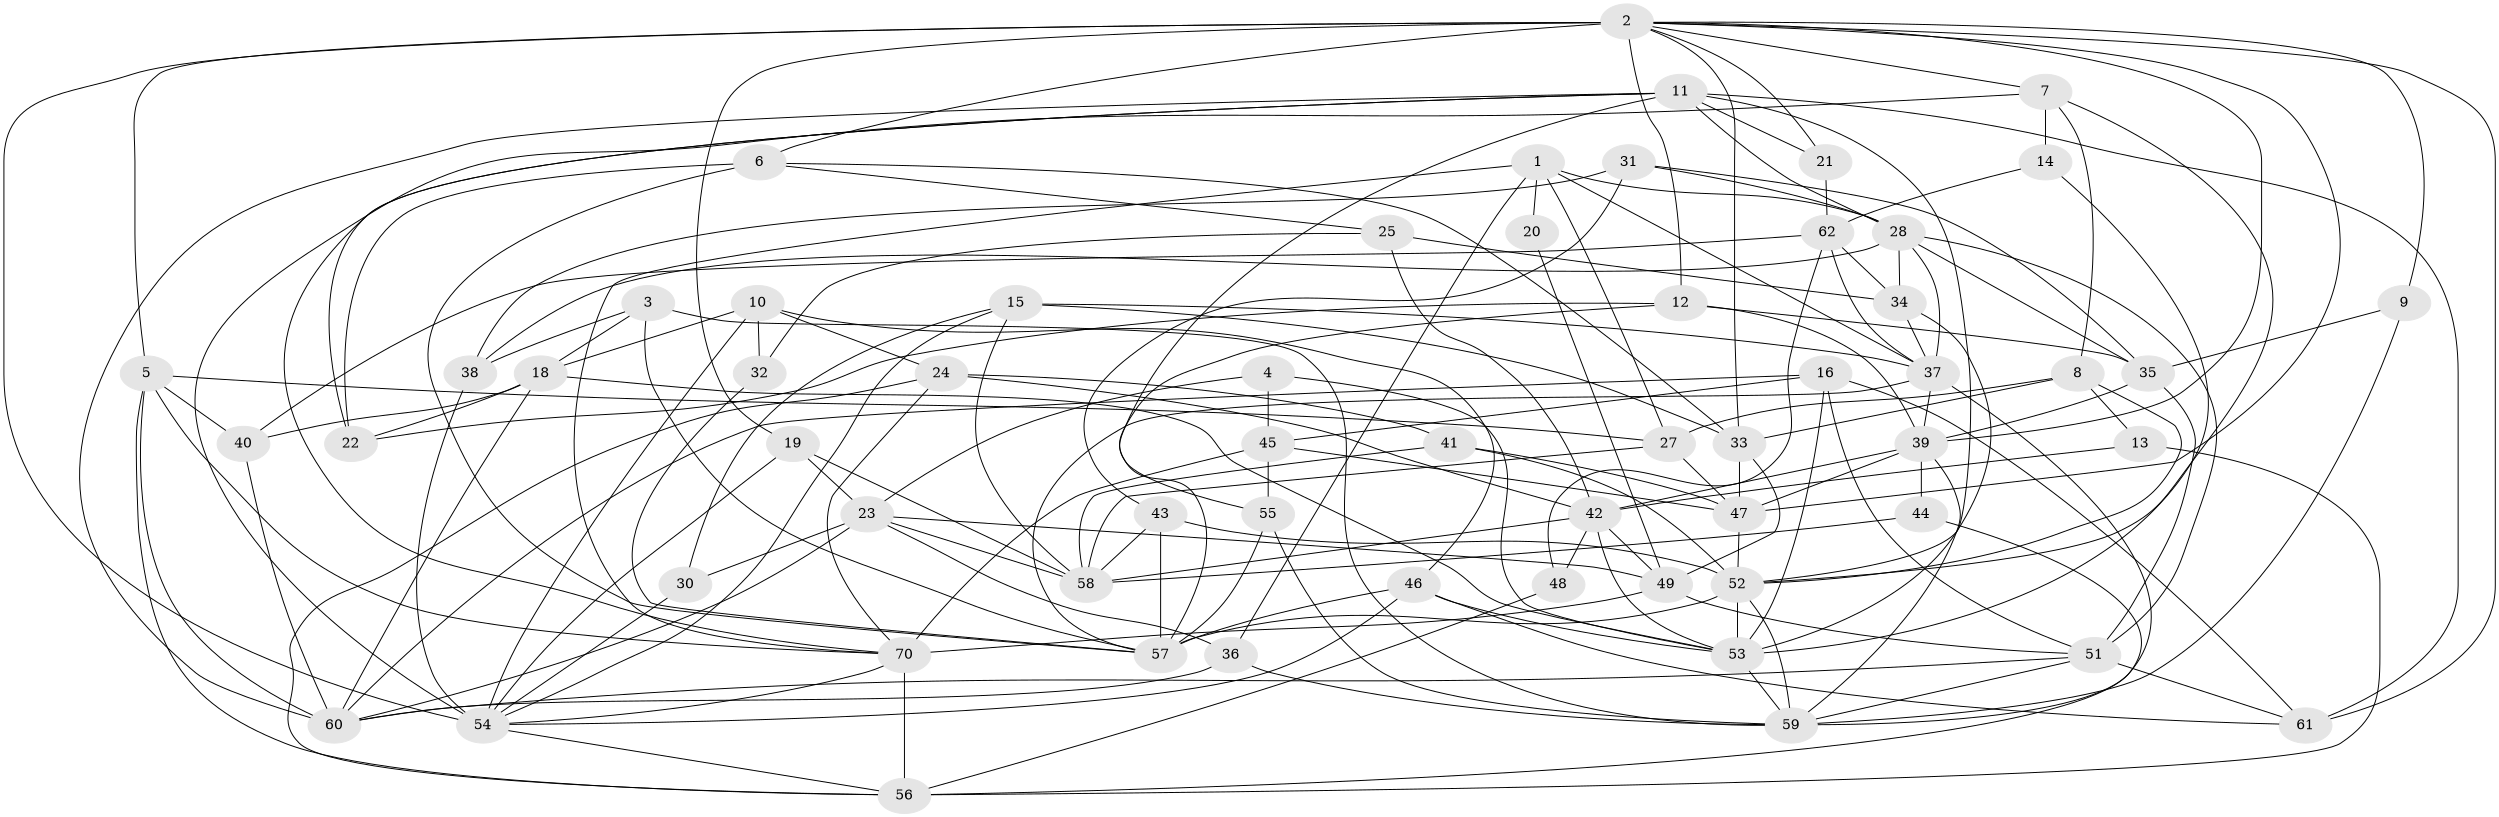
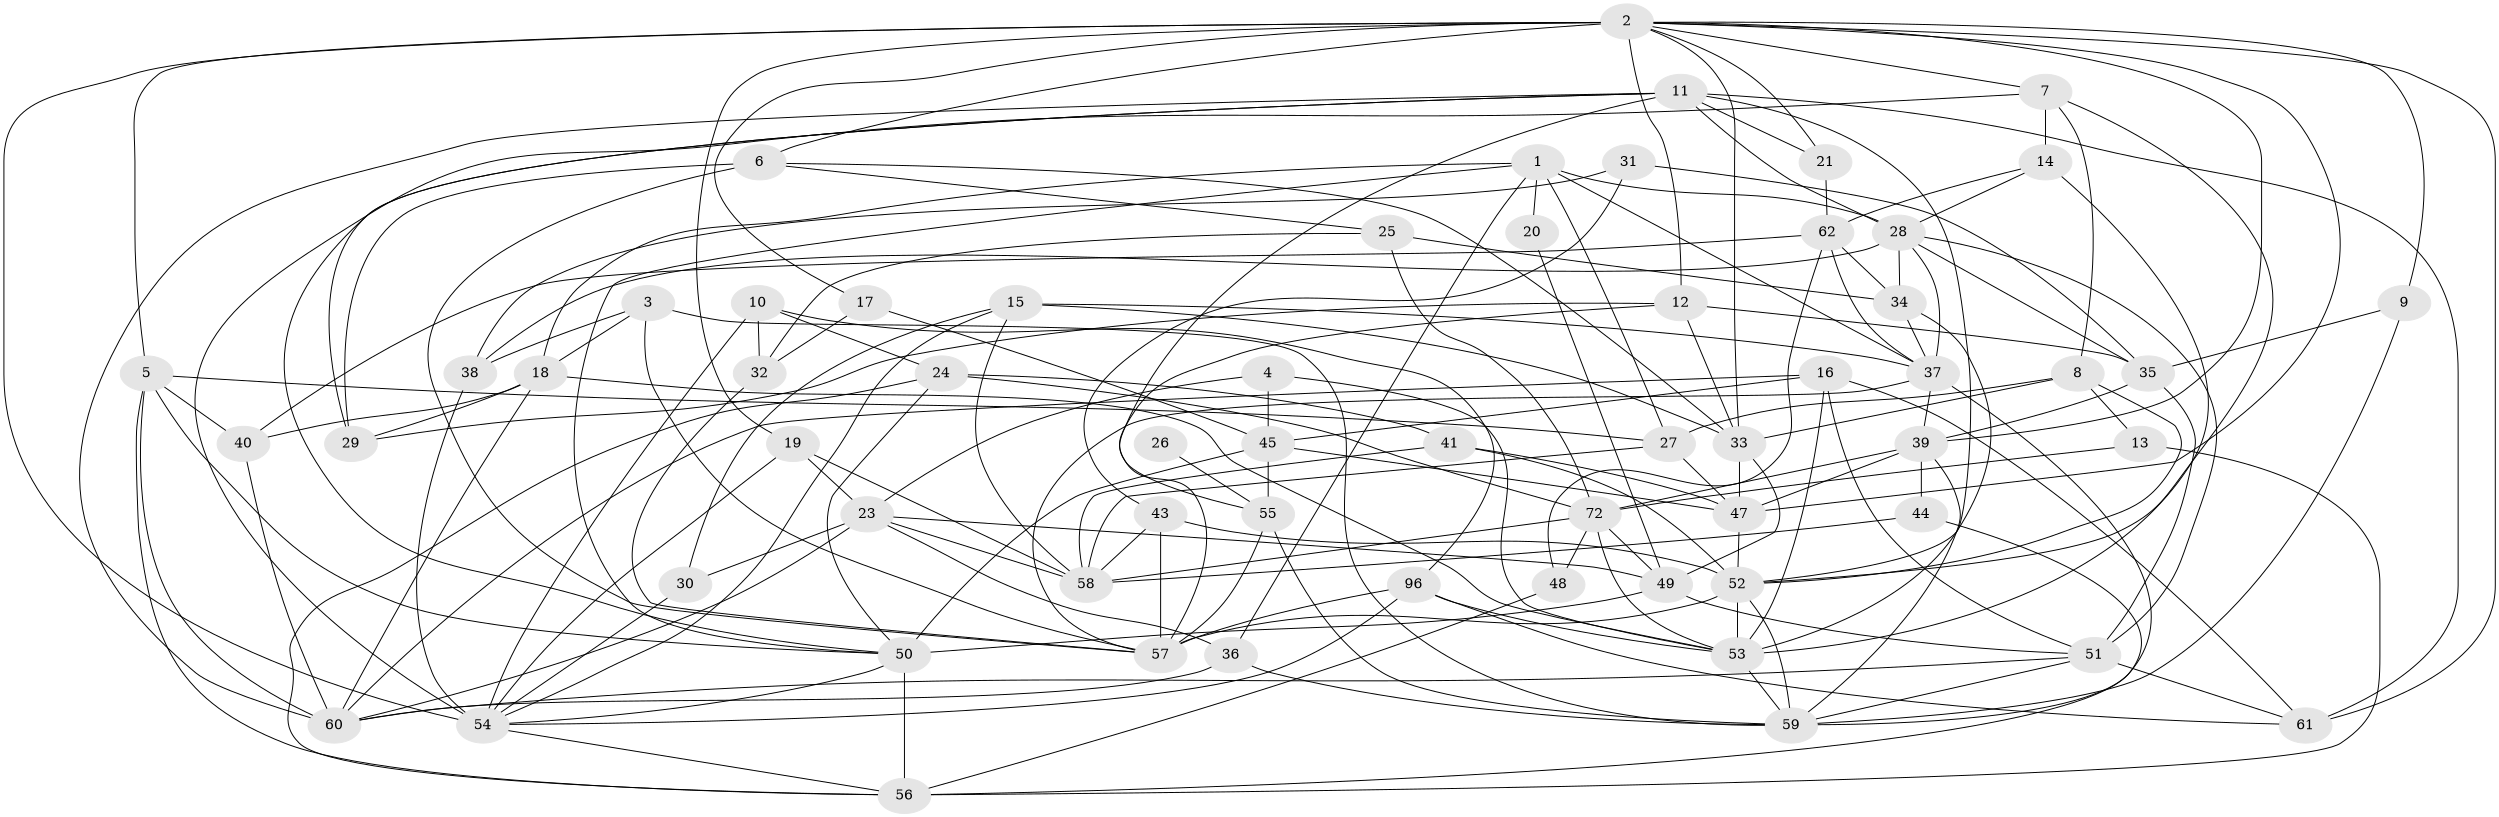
edge "31" -- "28": now "14" -- "28"
node "17": added
edge "10" -- "18": now "1" -- "18"
edge "12" -- "39": now "12" -- "33"
node "22": label "22" -> "29"
node "26": added
node "42": label "42" -> "72"
node "46": label "46" -> "96"
node "70": label "70" -> "50"
